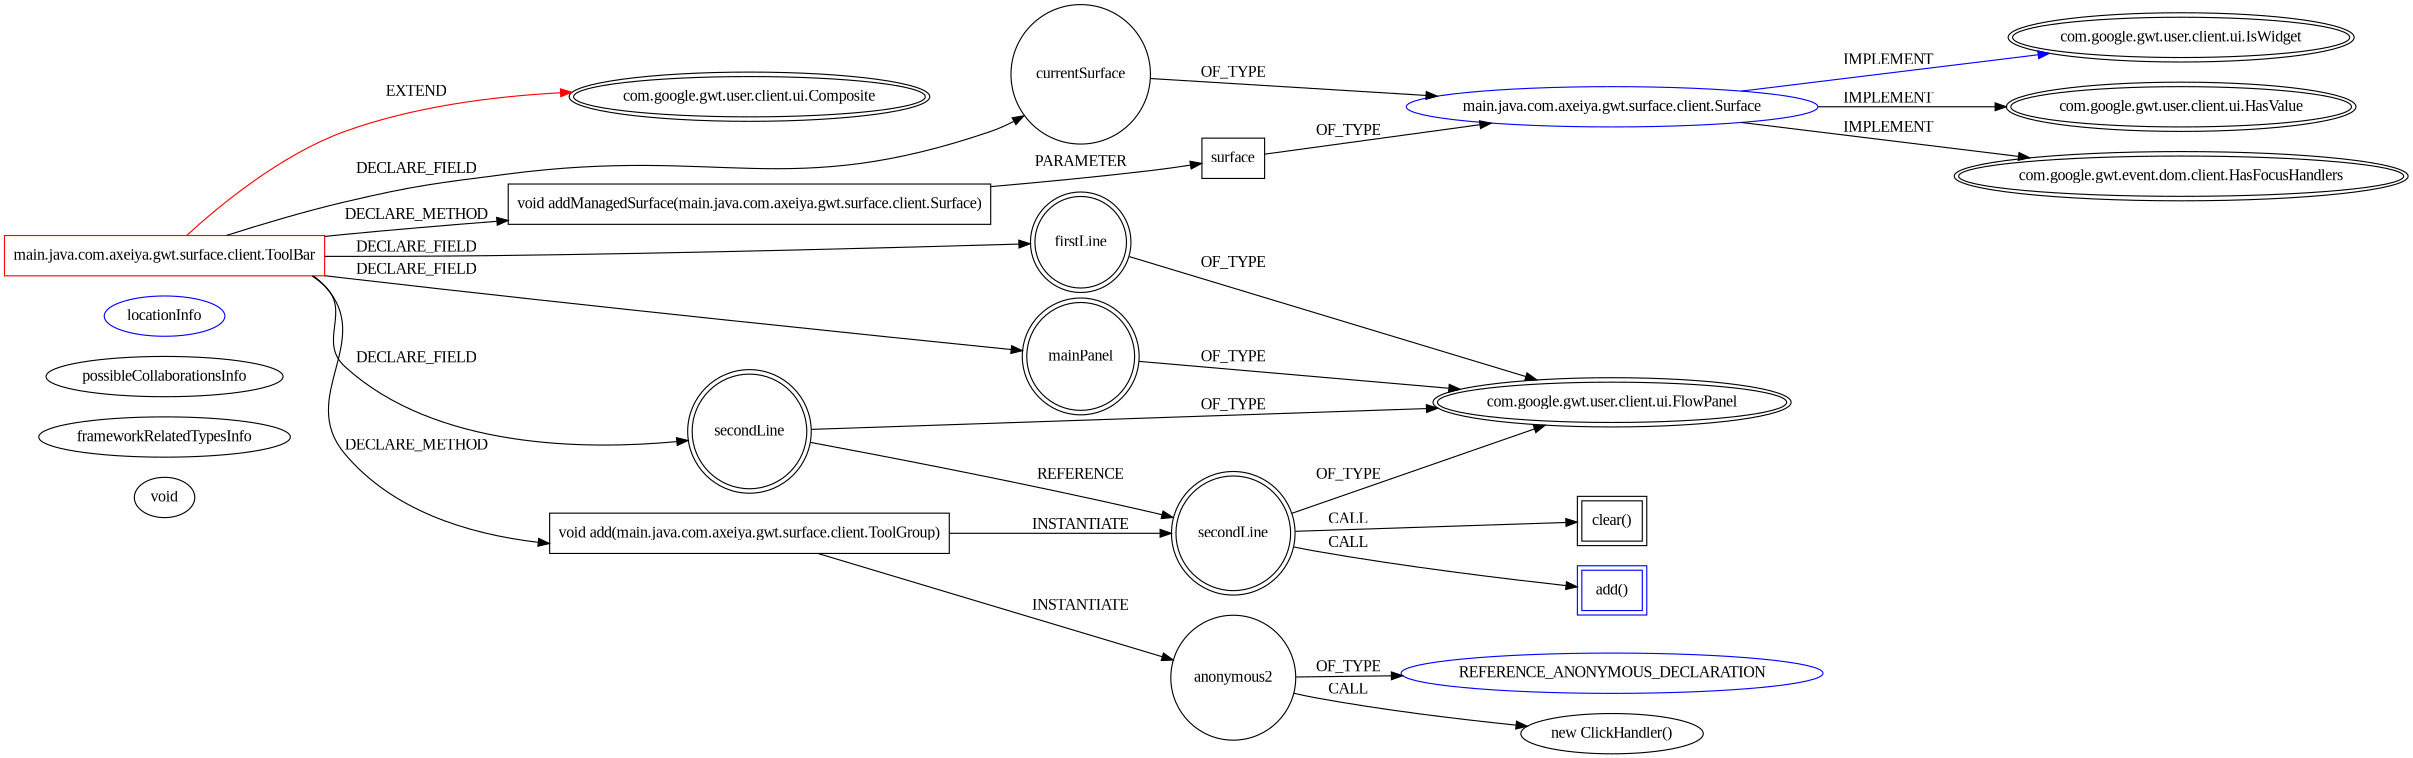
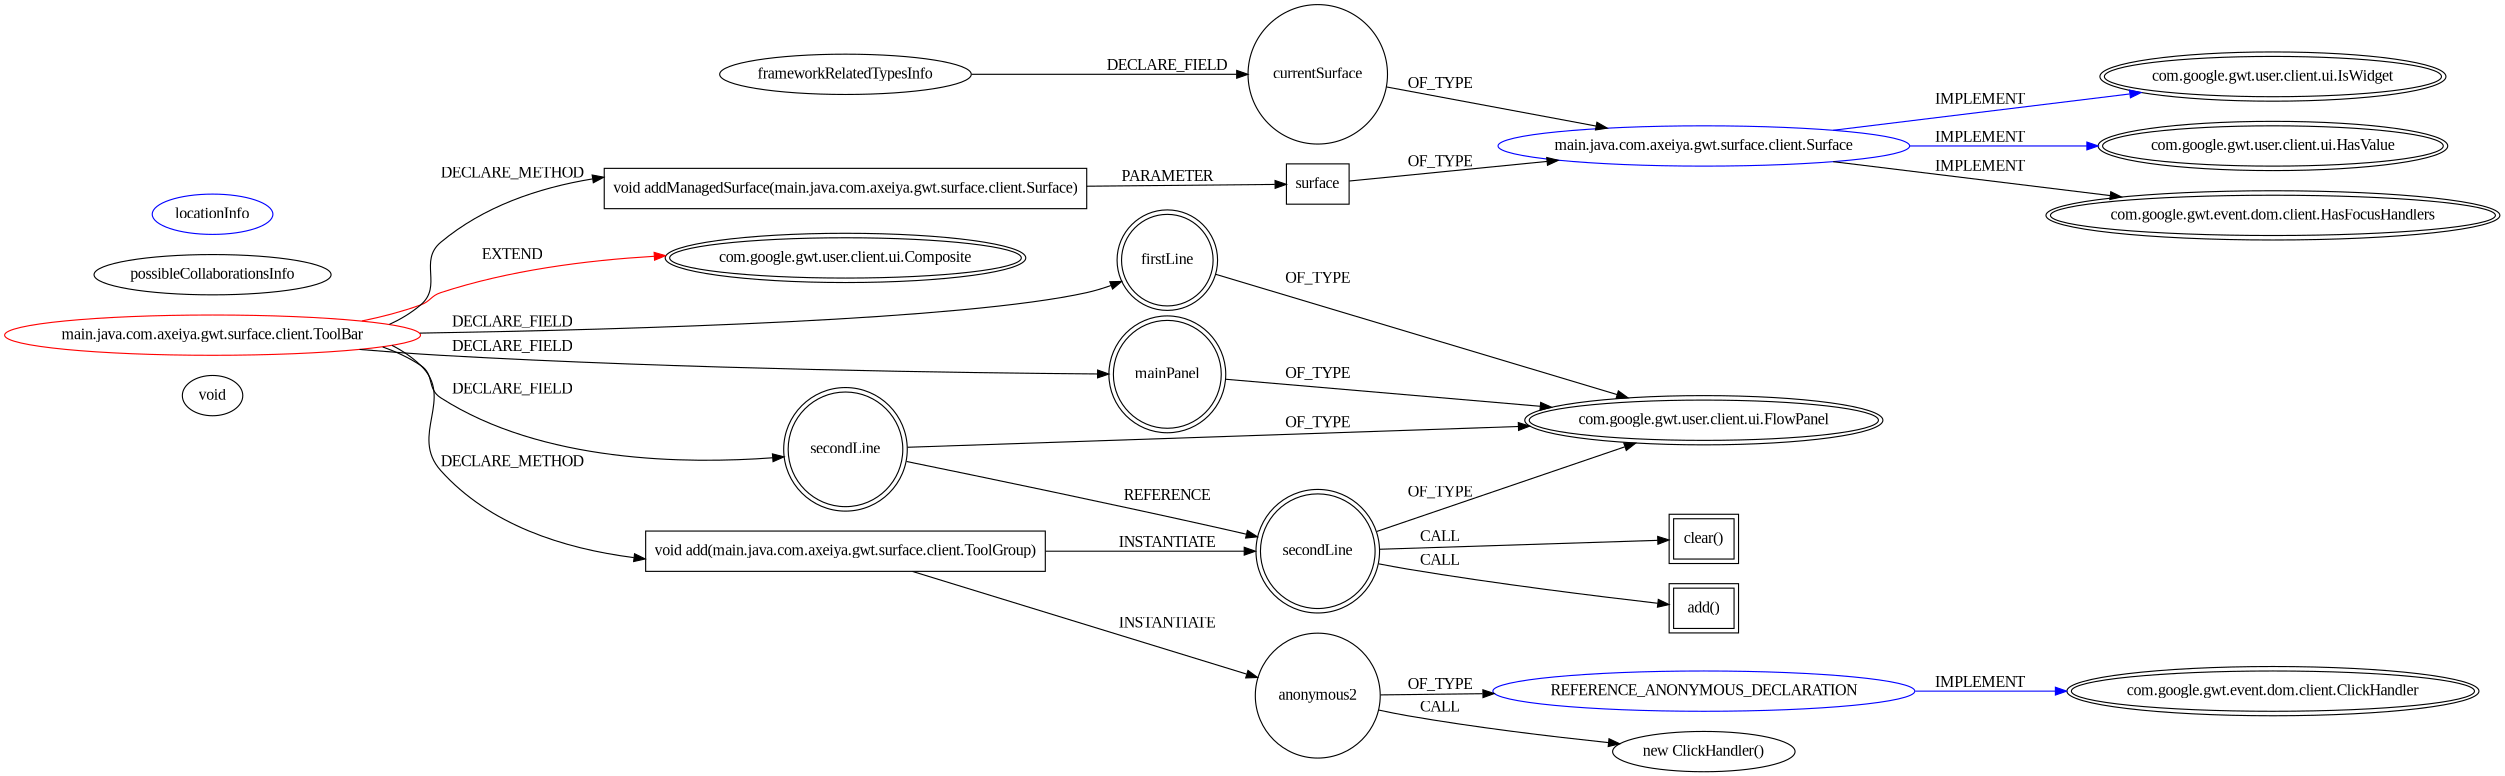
edge "main.java.com.axeiya.gwt.surface.client.Surface" -> "com.google.gwt.user.client.ui.HasValue": color black -> blue
edge "main.java.com.axeiya.gwt.surface.client.ToolBar" -> "currentSurface": now "frameworkRelatedTypesInfo" -> "currentSurface"
node "main.java.com.axeiya.gwt.surface.client.ToolBar": shape box -> ellipse
node "add()": color blue -> black
node "com.google.gwt.event.dom.client.ClickHandler": added
